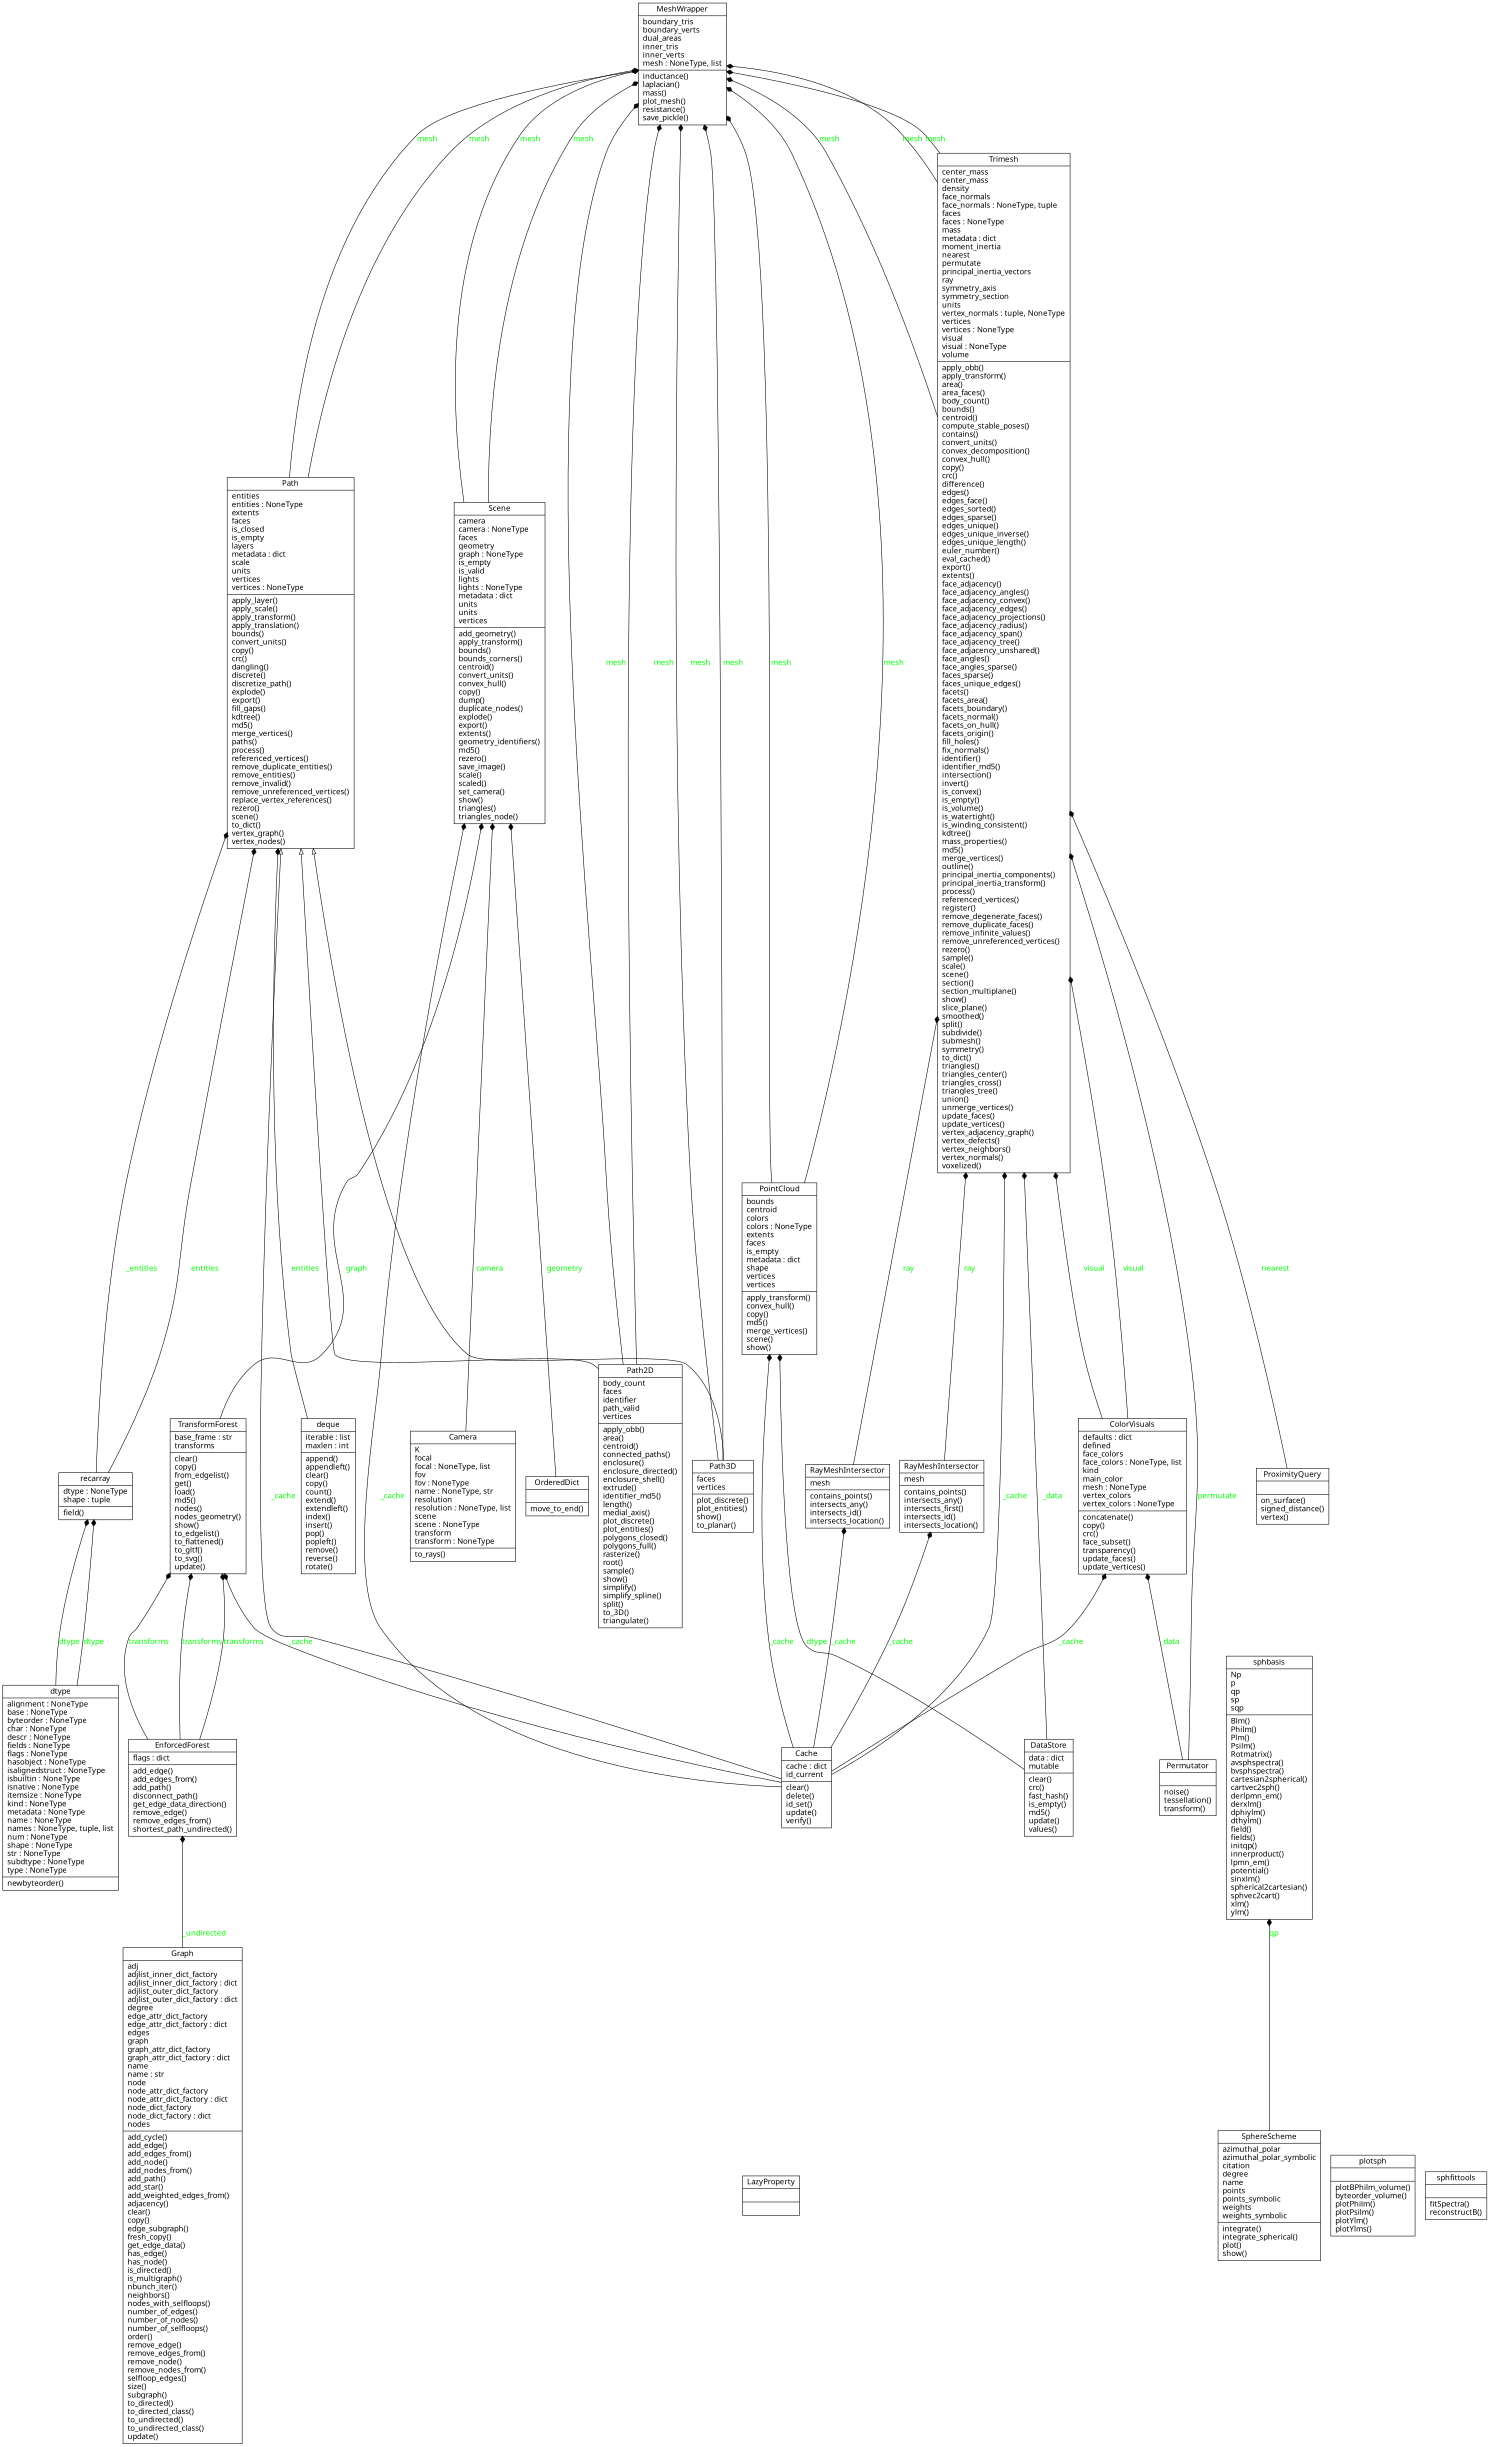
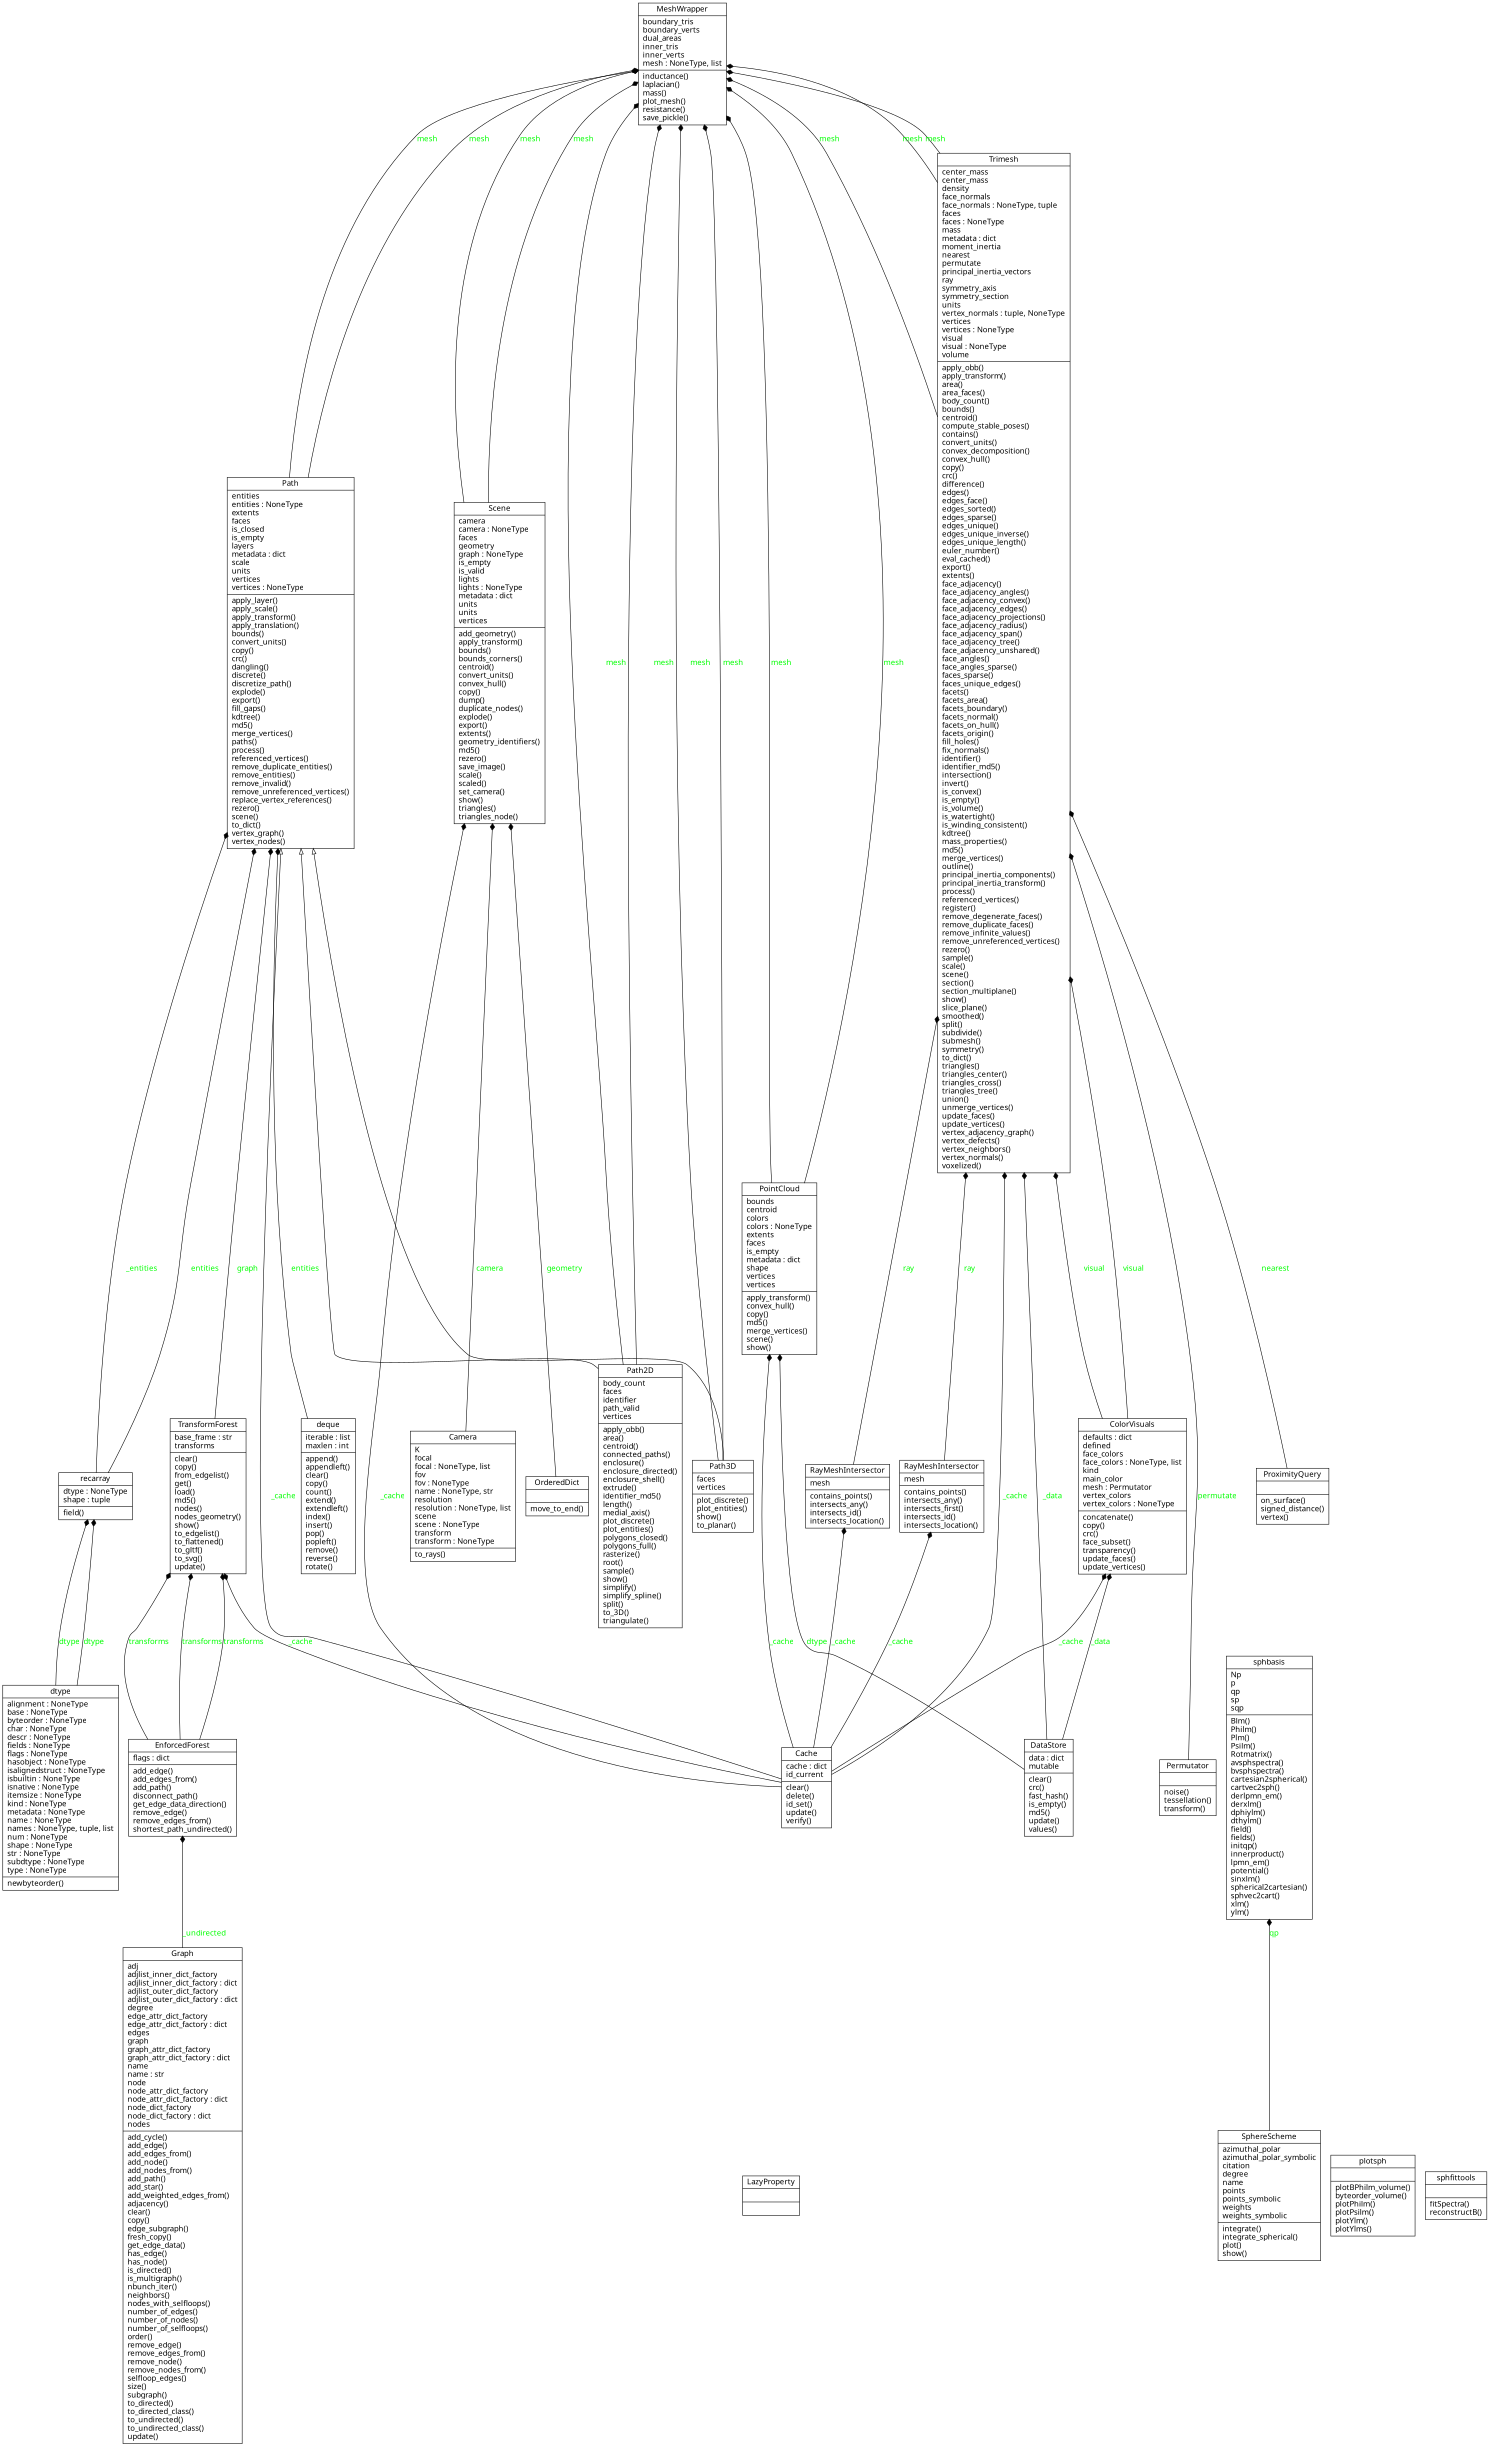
edge "TransformForest" -> "Scene": now "TransformForest" -> "Path"
node "ColorVisuals": text "mesh : NoneType" -> "mesh : Permutator"
edge "Permutator" -> "ColorVisuals": now "DataStore" -> "ColorVisuals"
